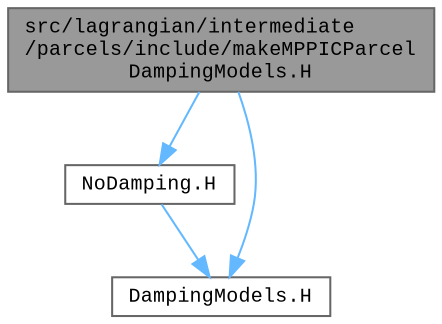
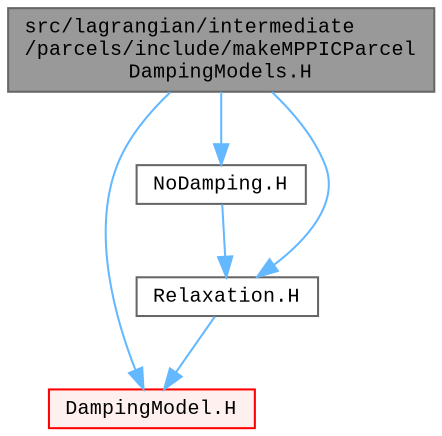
node "DampingModels.H": label "DampingModels.H" -> "Relaxation.H"
node "DampingModel.H": added
